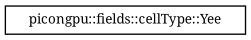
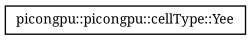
node "picongpu::fields::cellType::Yee": label "picongpu::fields::cellType::Yee" -> "picongpu::picongpu::cellType::Yee"
